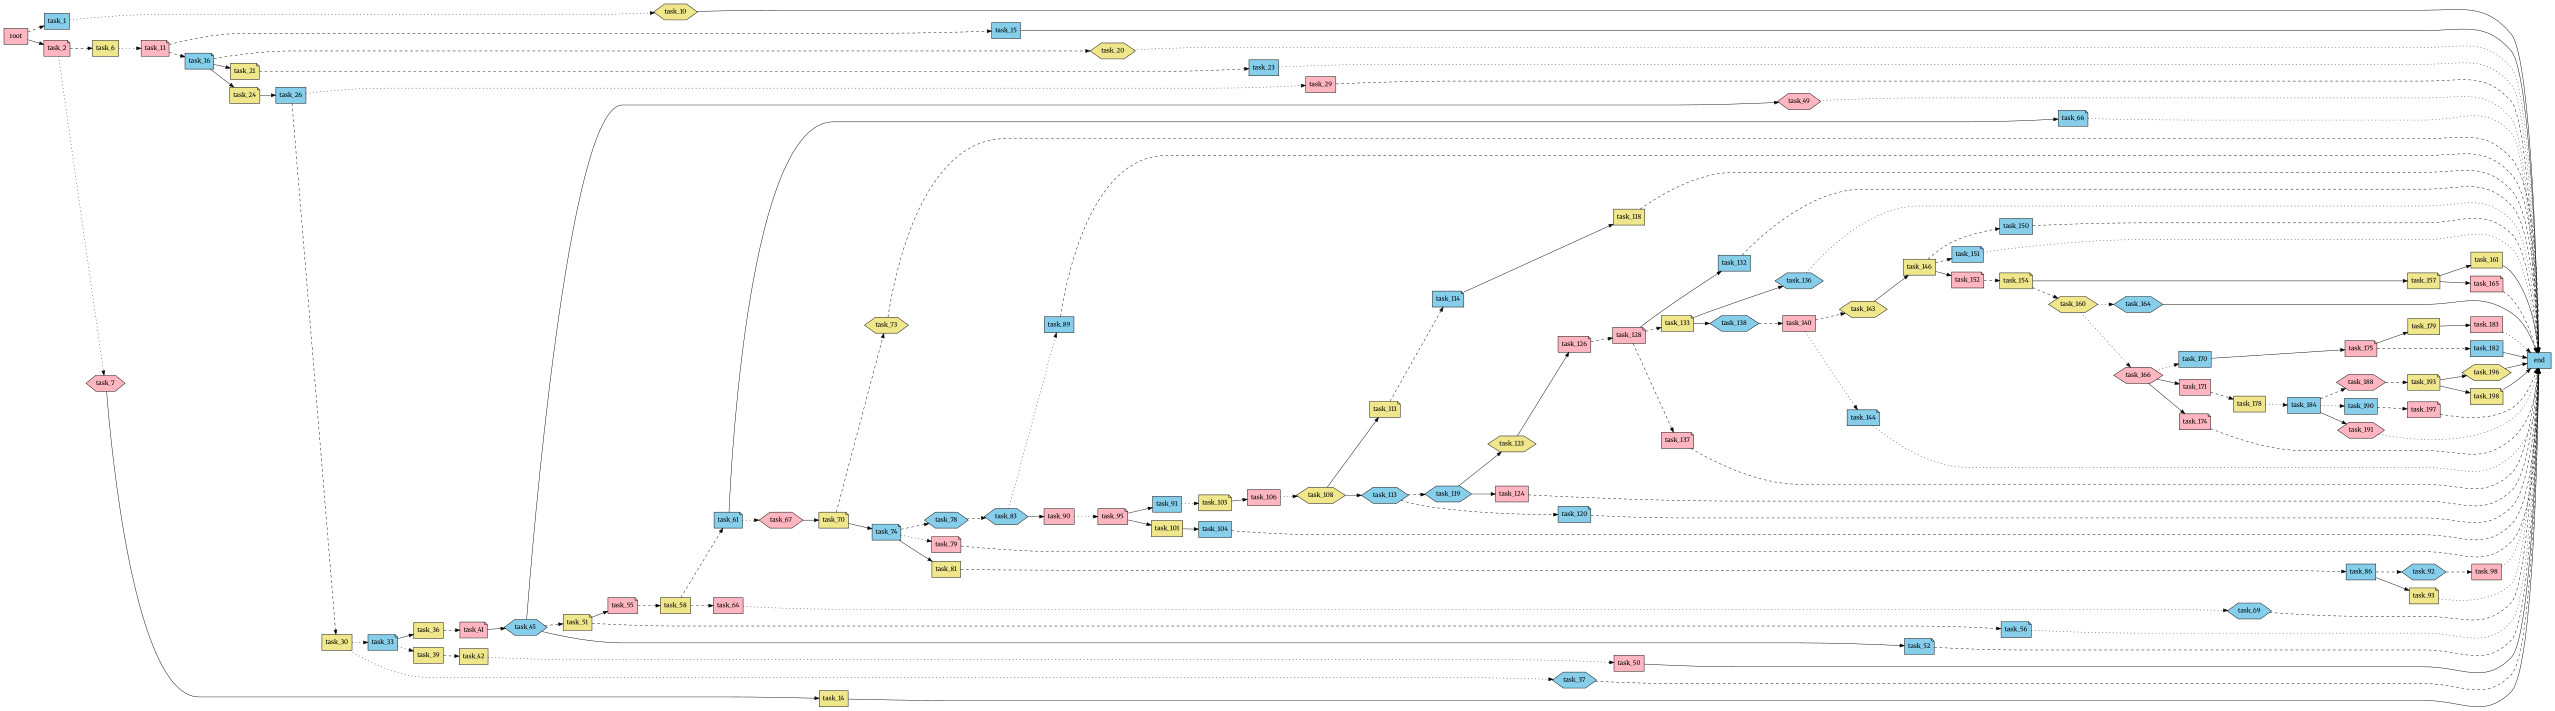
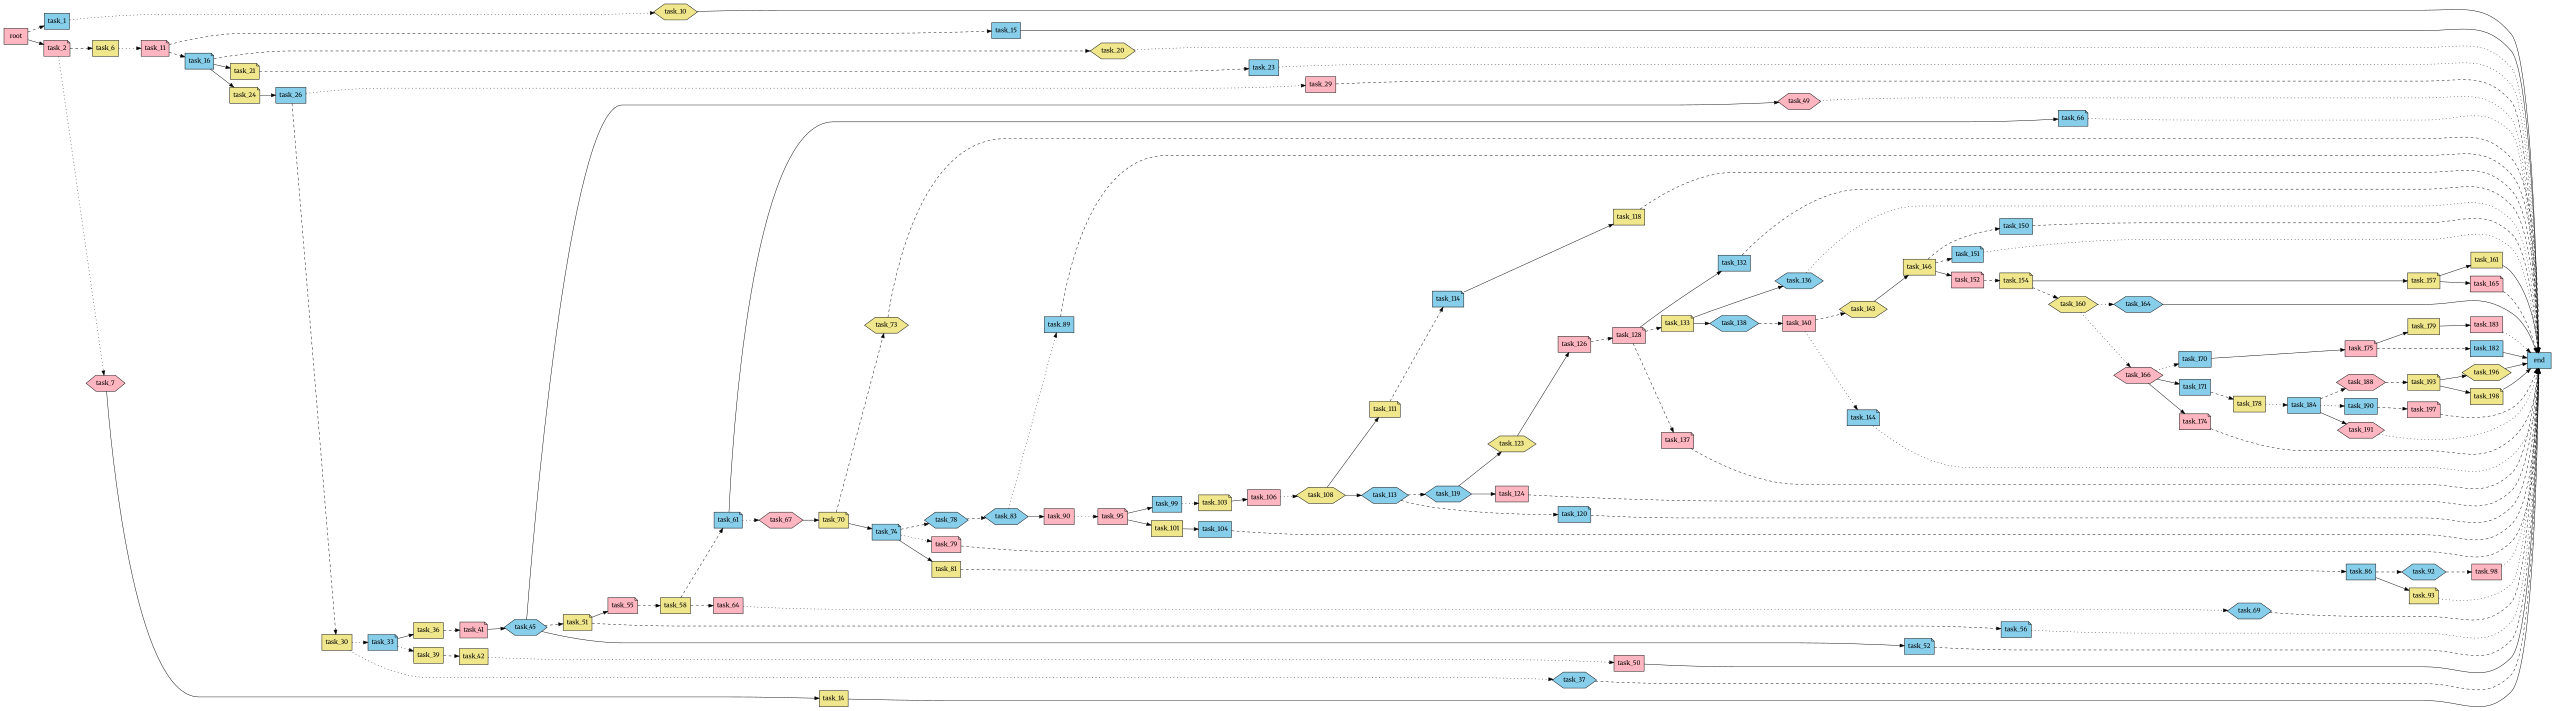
node "task_171": fillcolor lightpink -> skyblue
node "task_91": label "task_91" -> "task_99"
